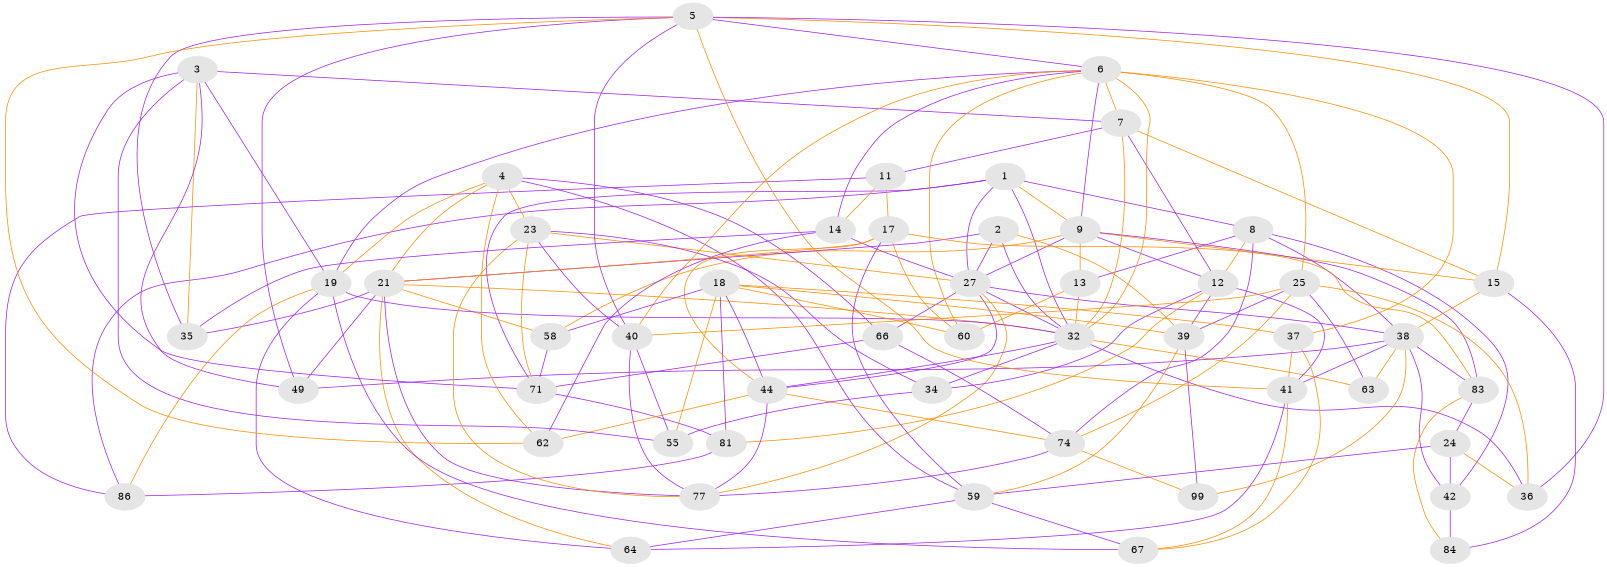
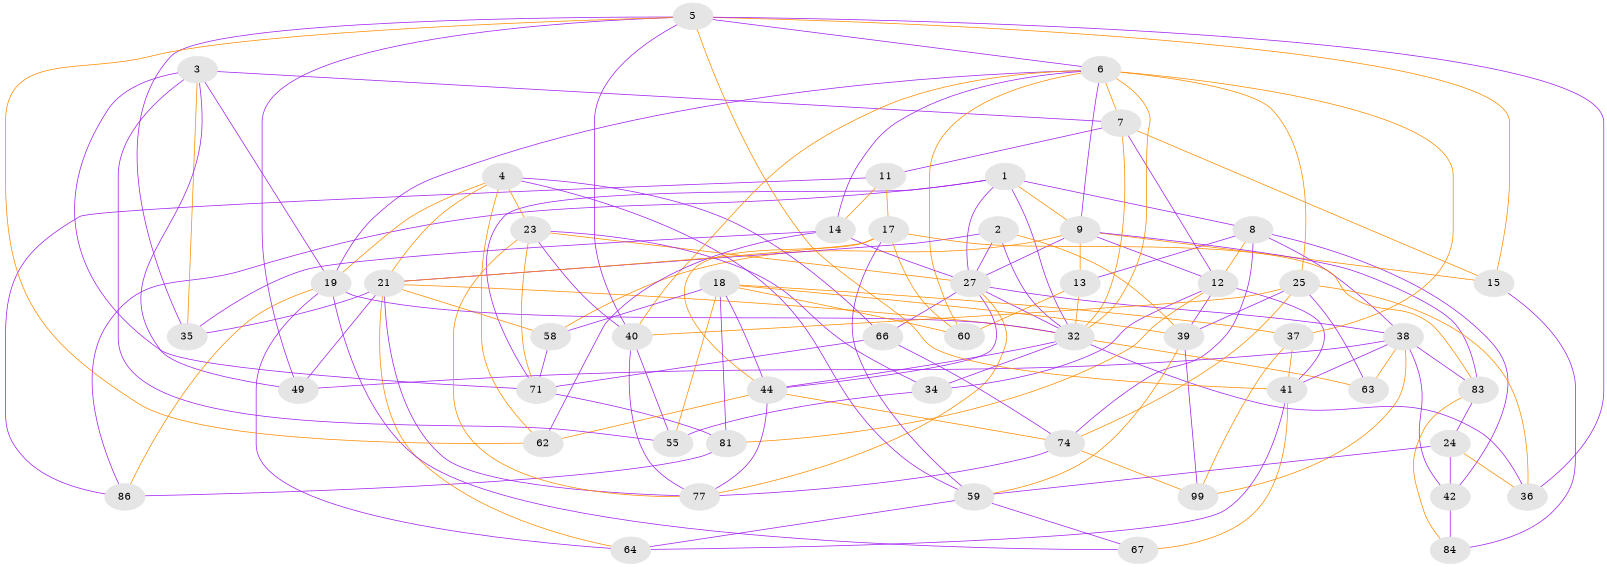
edge "15" -- "38": removed
edge "37" -- "67": now "37" -- "99"
